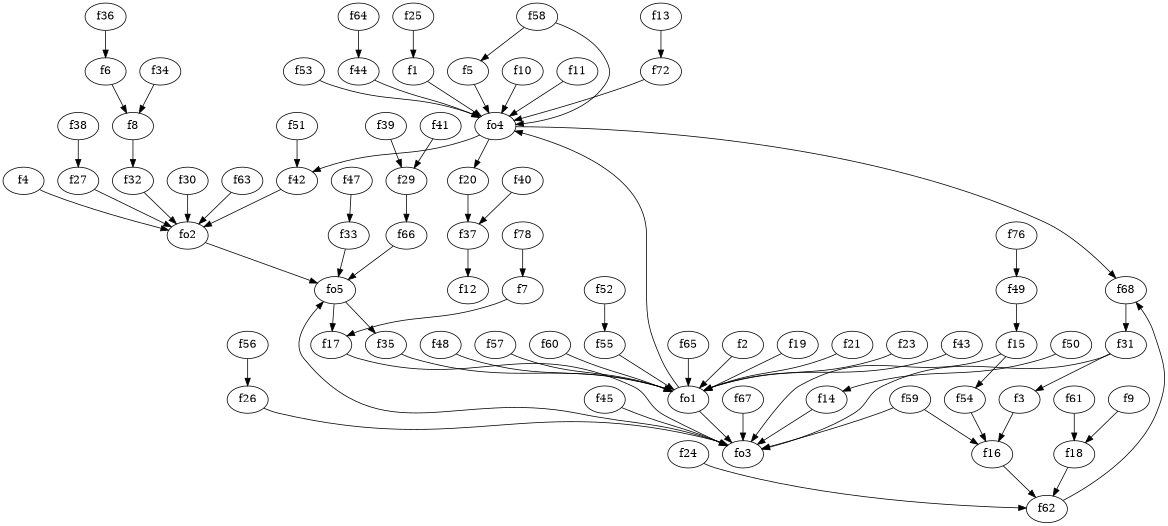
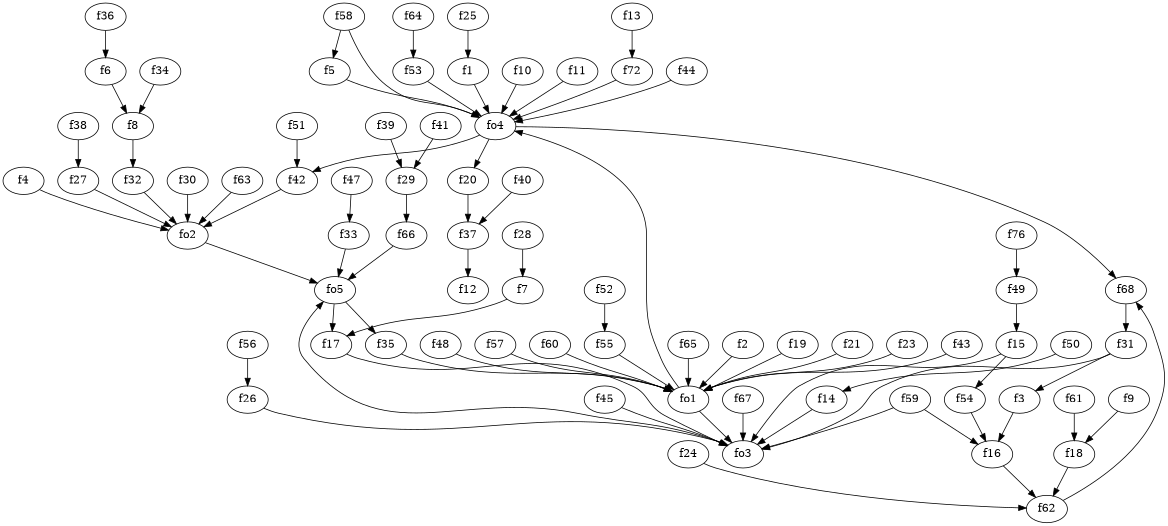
edge "f64" -> "f44": now "f64" -> "f53"
node "f78": label "f78" -> "f28"
